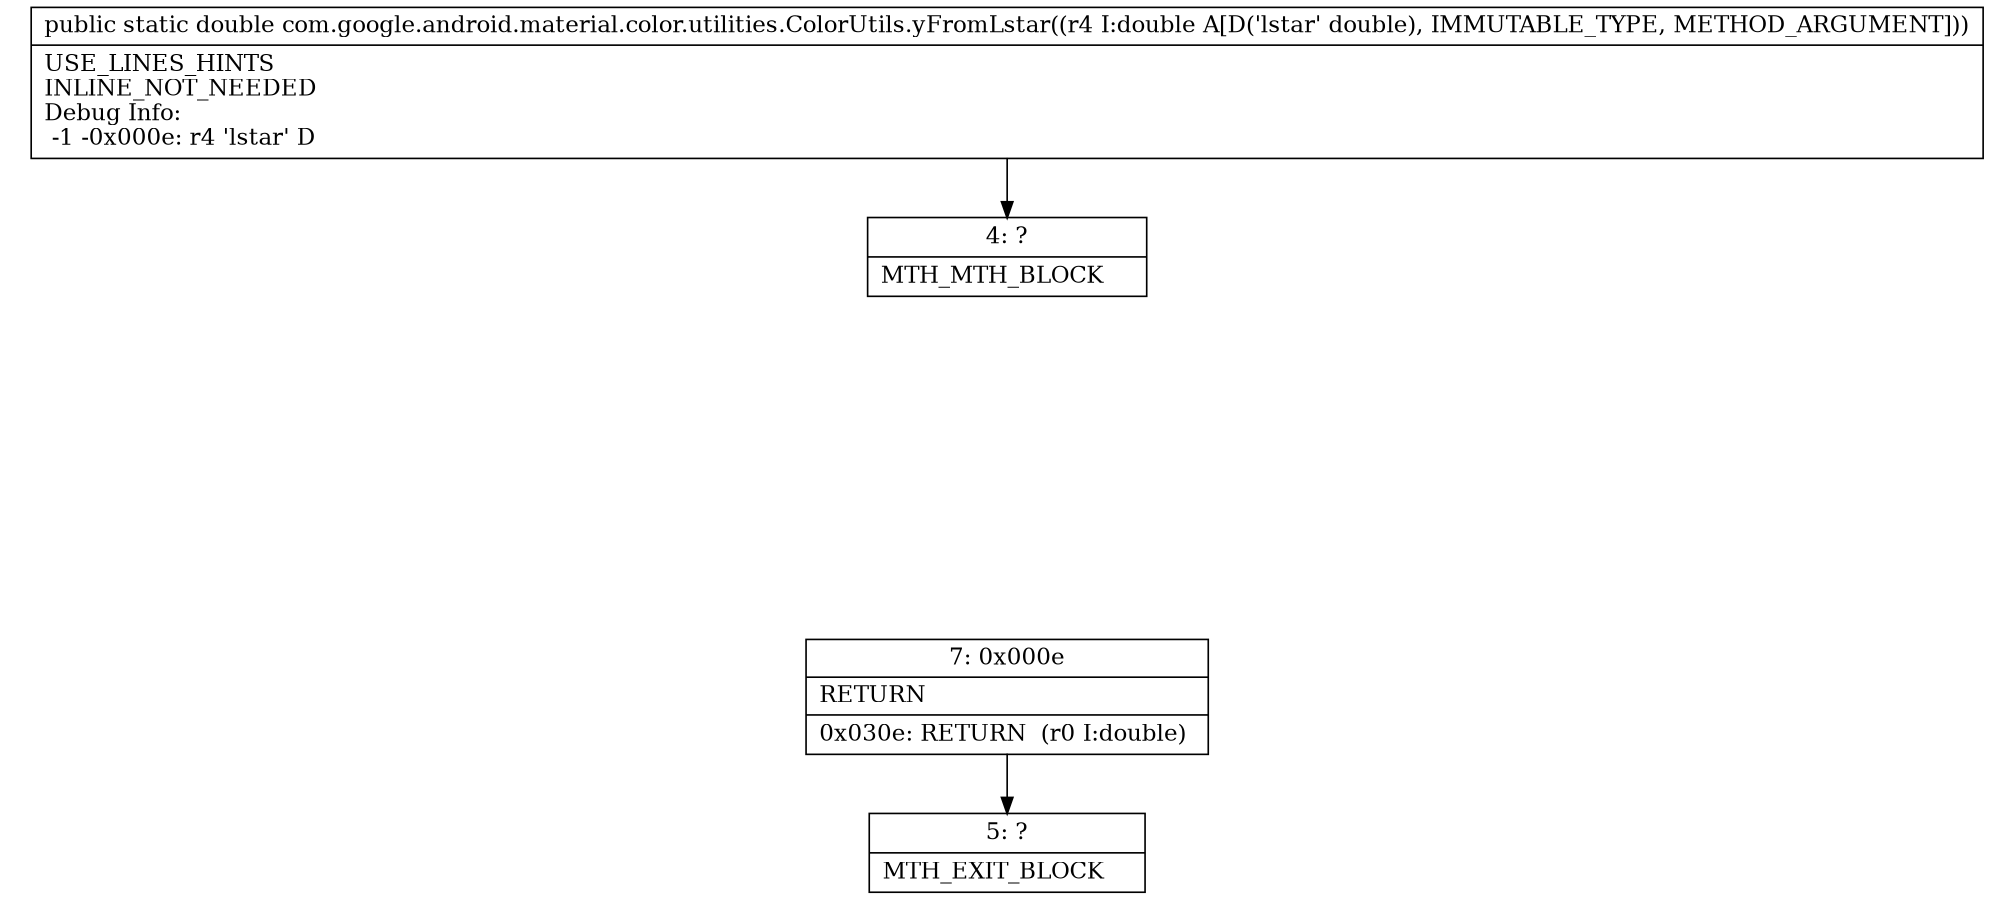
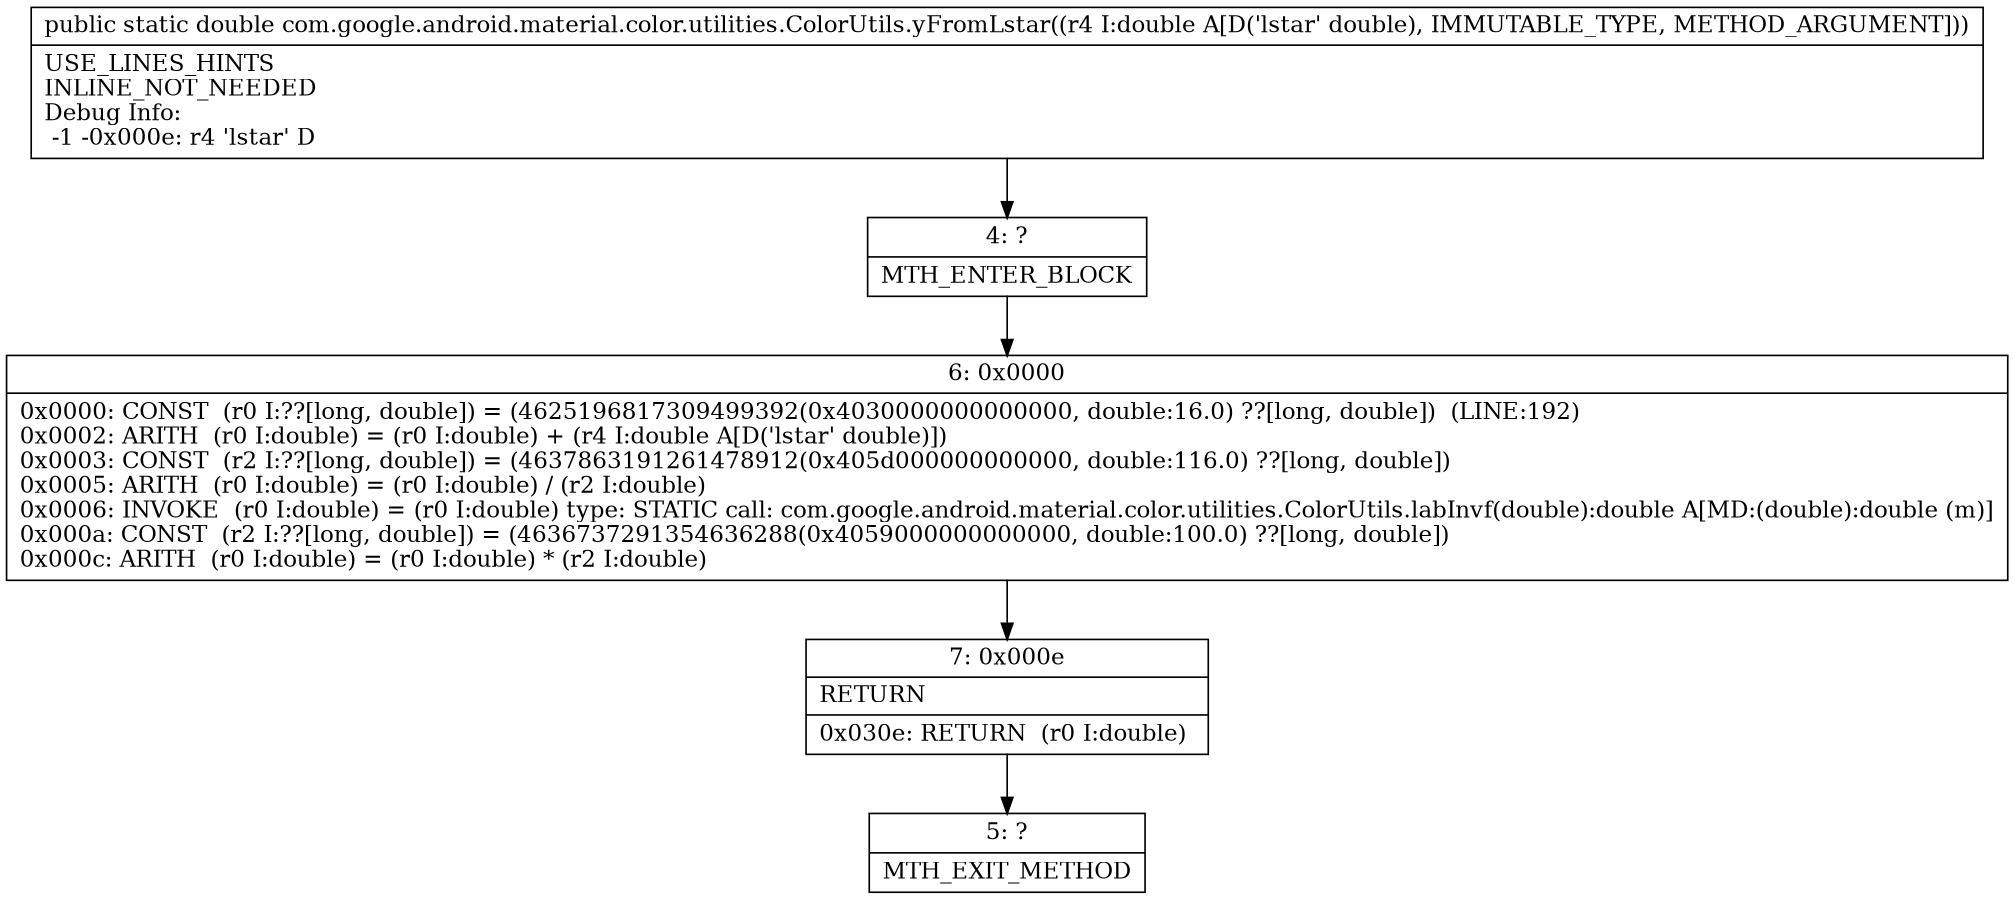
node "4: ?": text "MTH_MTH_BLOCK" -> "MTH_ENTER_BLOCK"
node "6: 0x0000": added
node "5: ?": text "MTH_EXIT_BLOCK" -> "MTH_EXIT_METHOD"
